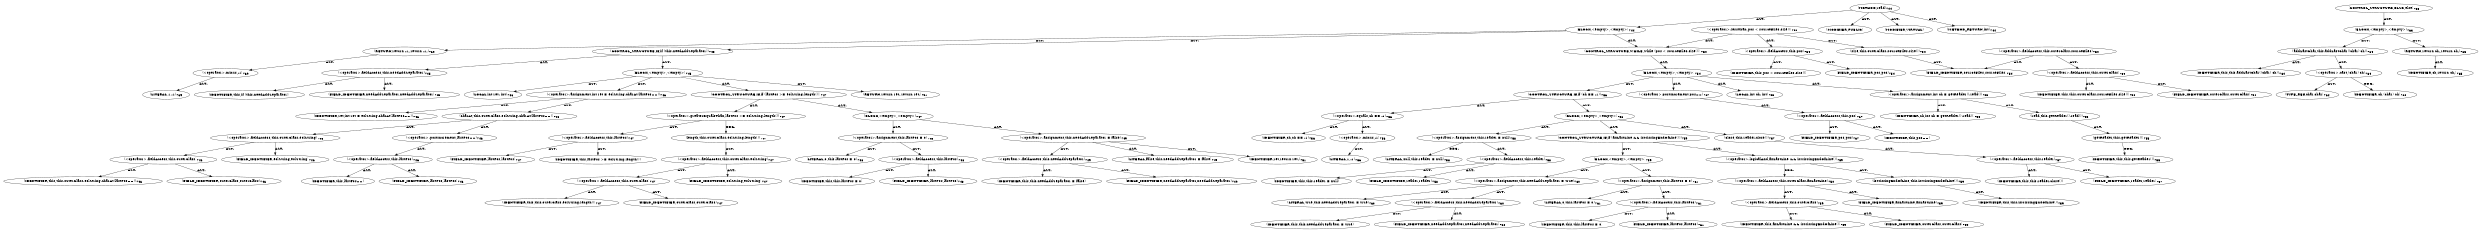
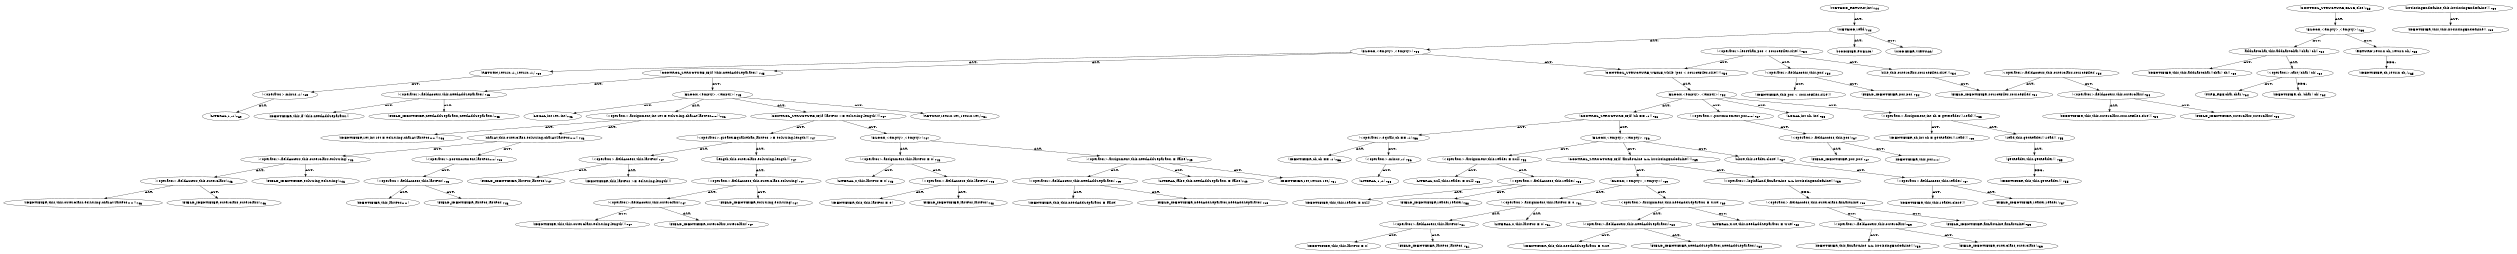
edge "(METHOD,read)" -> "(METHOD_RETURN,int)": reversed
edge "(RETURN,return ch;,return ch;)" -> "(IDENTIFIER,ch,return ch;)": label "AST: " -> "DDG: "
edge "(<operator>.greaterEqualsThan,lastPos >= eolString.length())" -> "(length,this.outerClass.eolString.length())": label "DDG: " -> "AST: "
edge "(<operator>.assignment,this.reader = null)" -> "(LITERAL,null,this.reader = null)": label "DDG: " -> "AST: "
edge "(<operator>.logicalAnd,fixLastLine && isMissingEndOfLine())" -> "(isMissingEndOfLine,this.isMissingEndOfLine())": removed, label "AST:"
